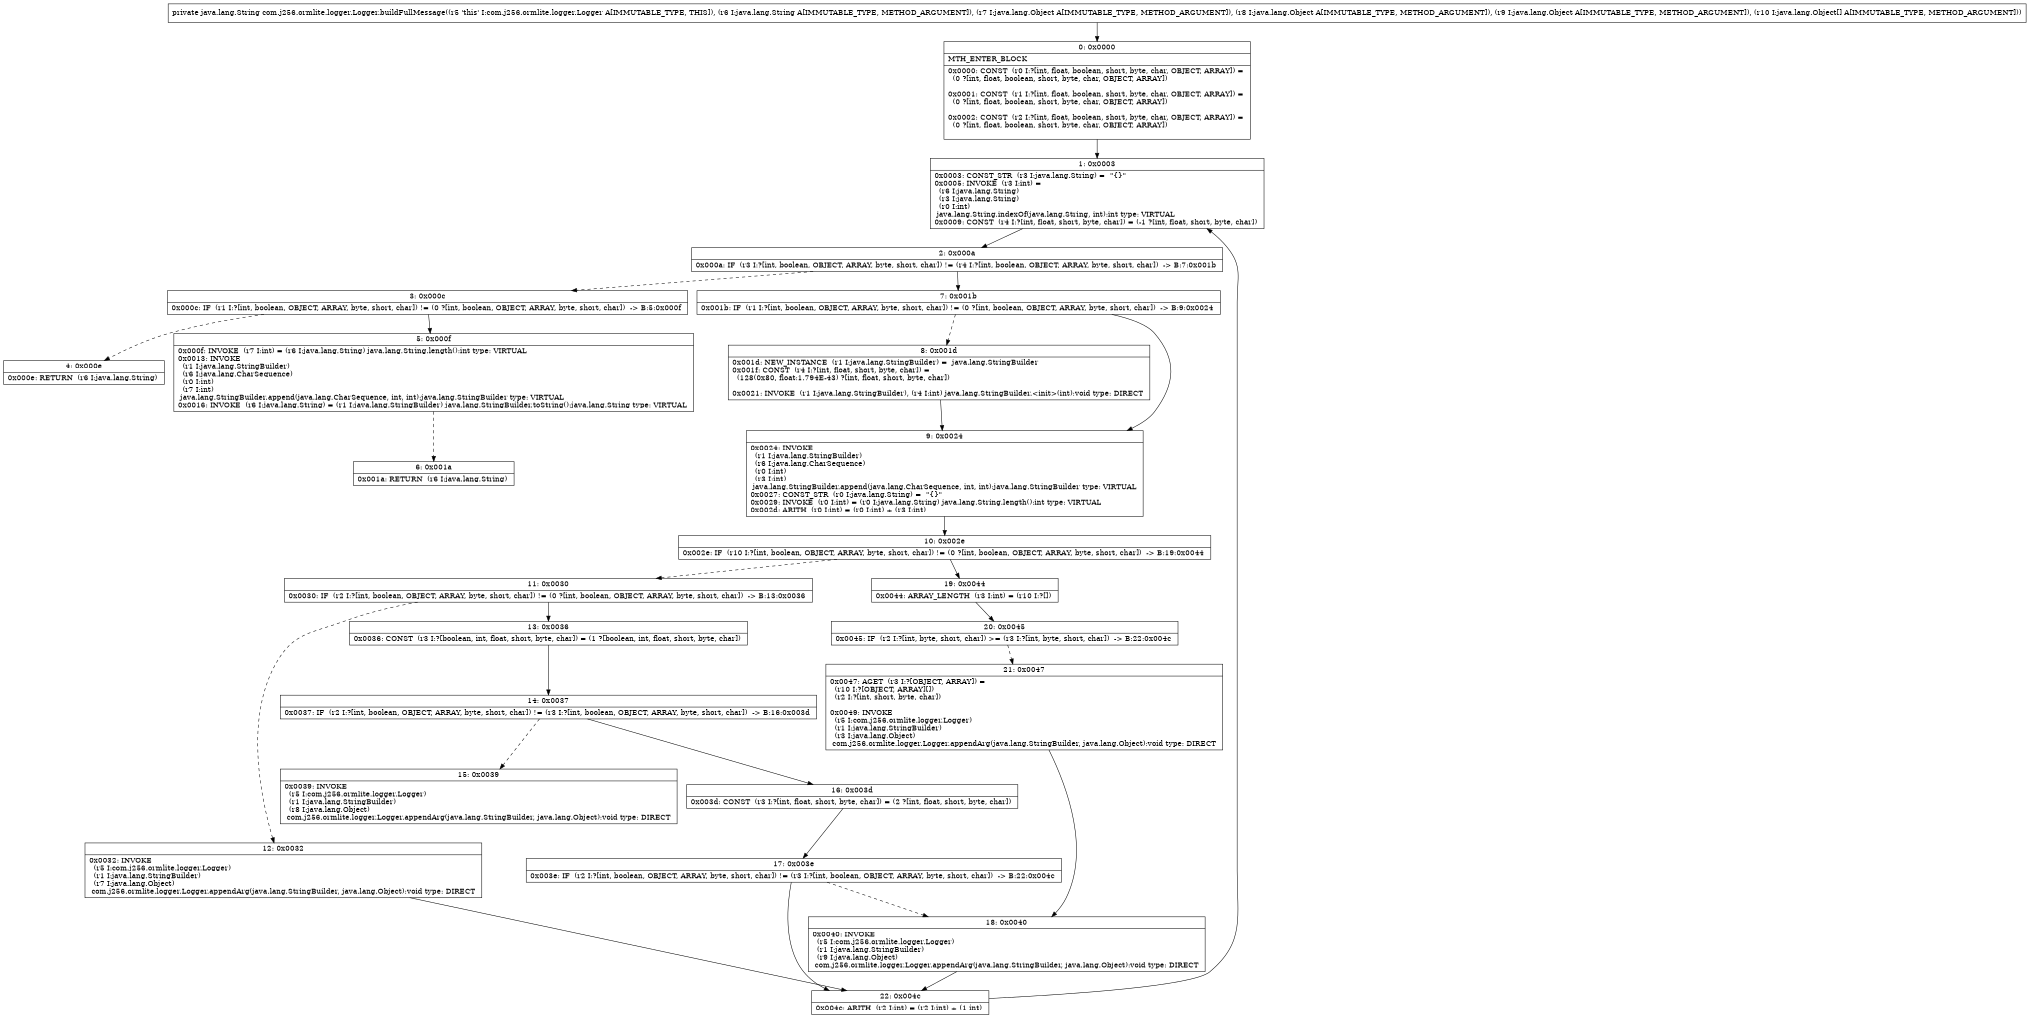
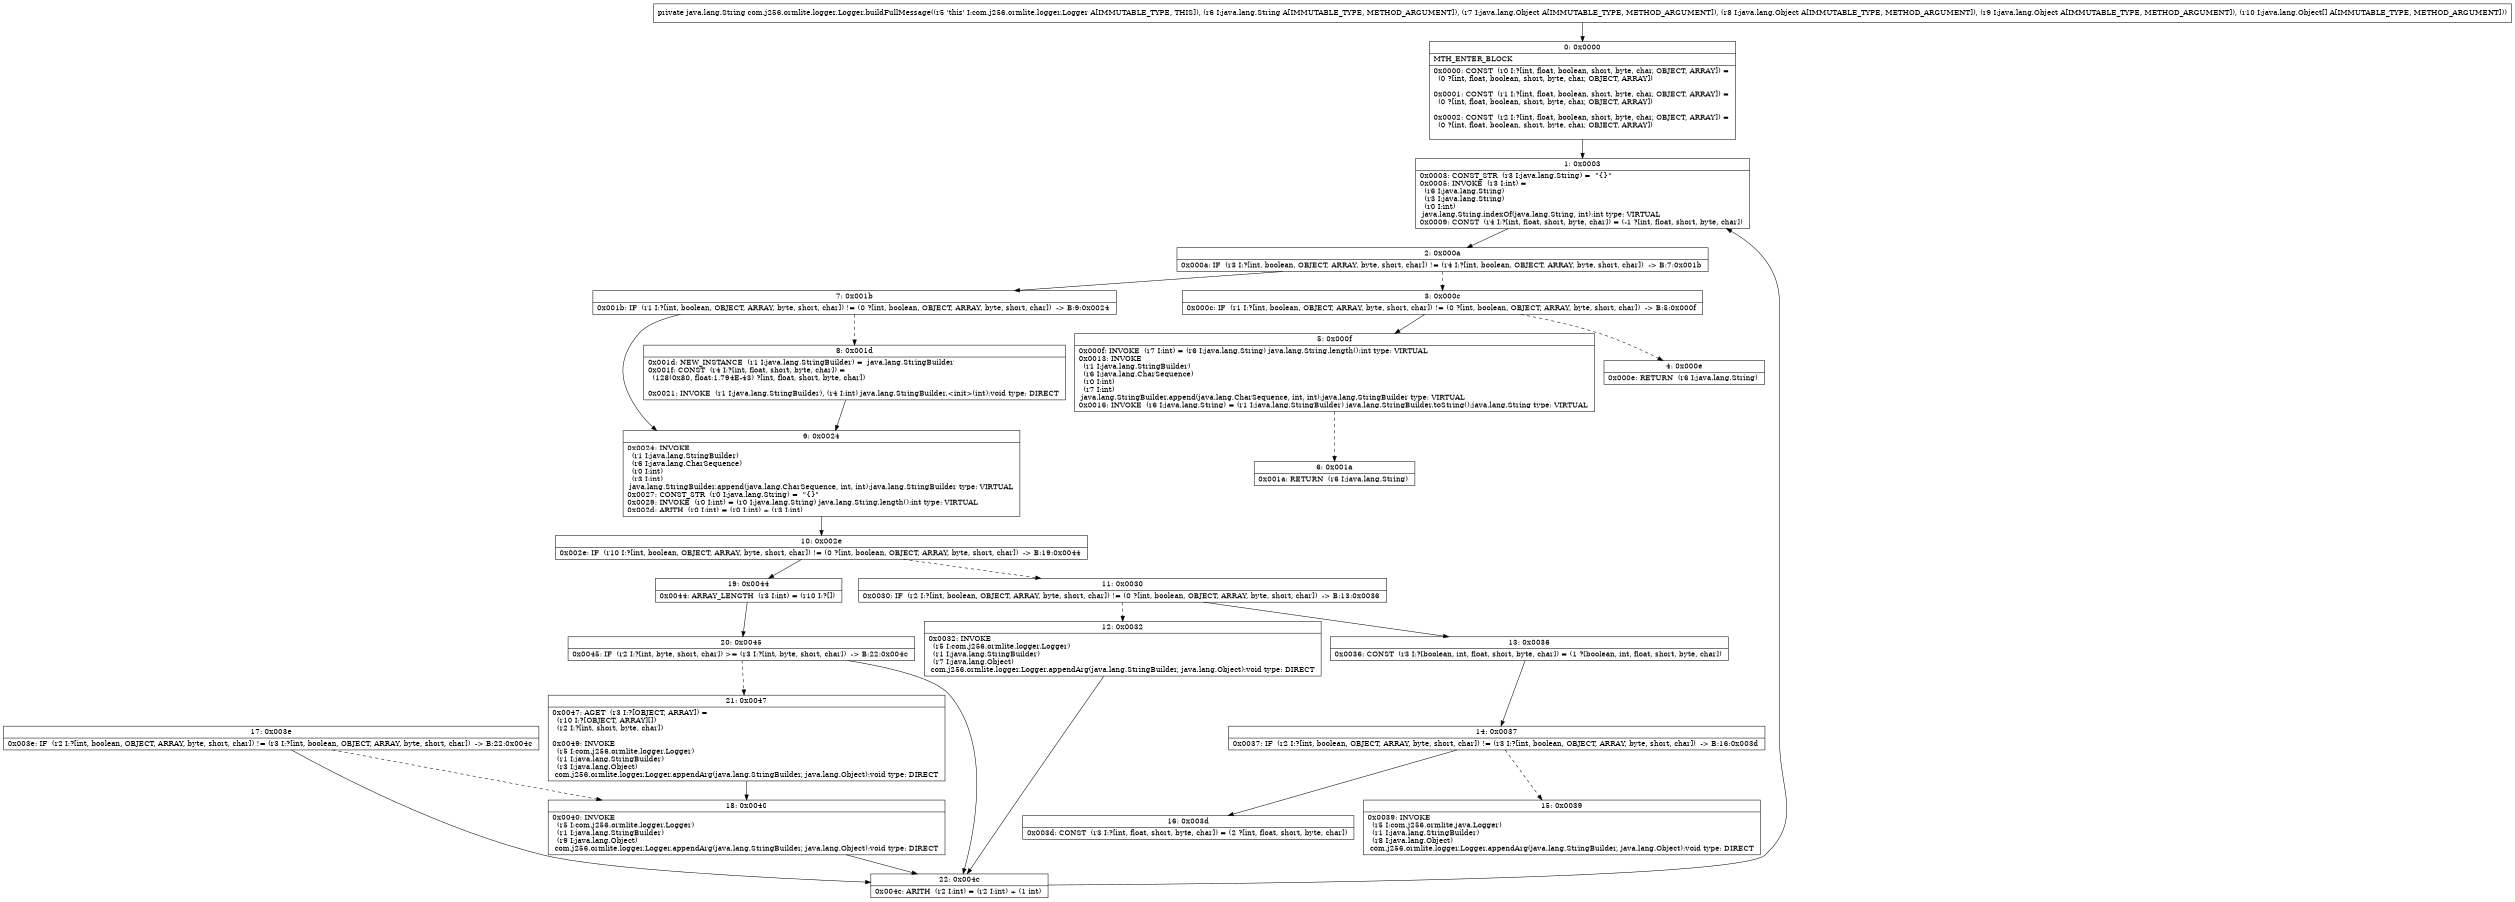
edge "20: 0x0045" -> "22: 0x004c": added
node "15: 0x0039": text "(r5 I:com.j256.ormlite.logger.Logger)" -> "(r5 I:com.j256.ormlite.java.Logger)"
edge "16: 0x003d" -> "17: 0x003e": removed
